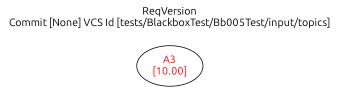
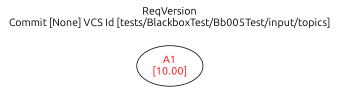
node "A3 [10.00]": label "A3 [10.00]" -> "A1 [10.00]"
